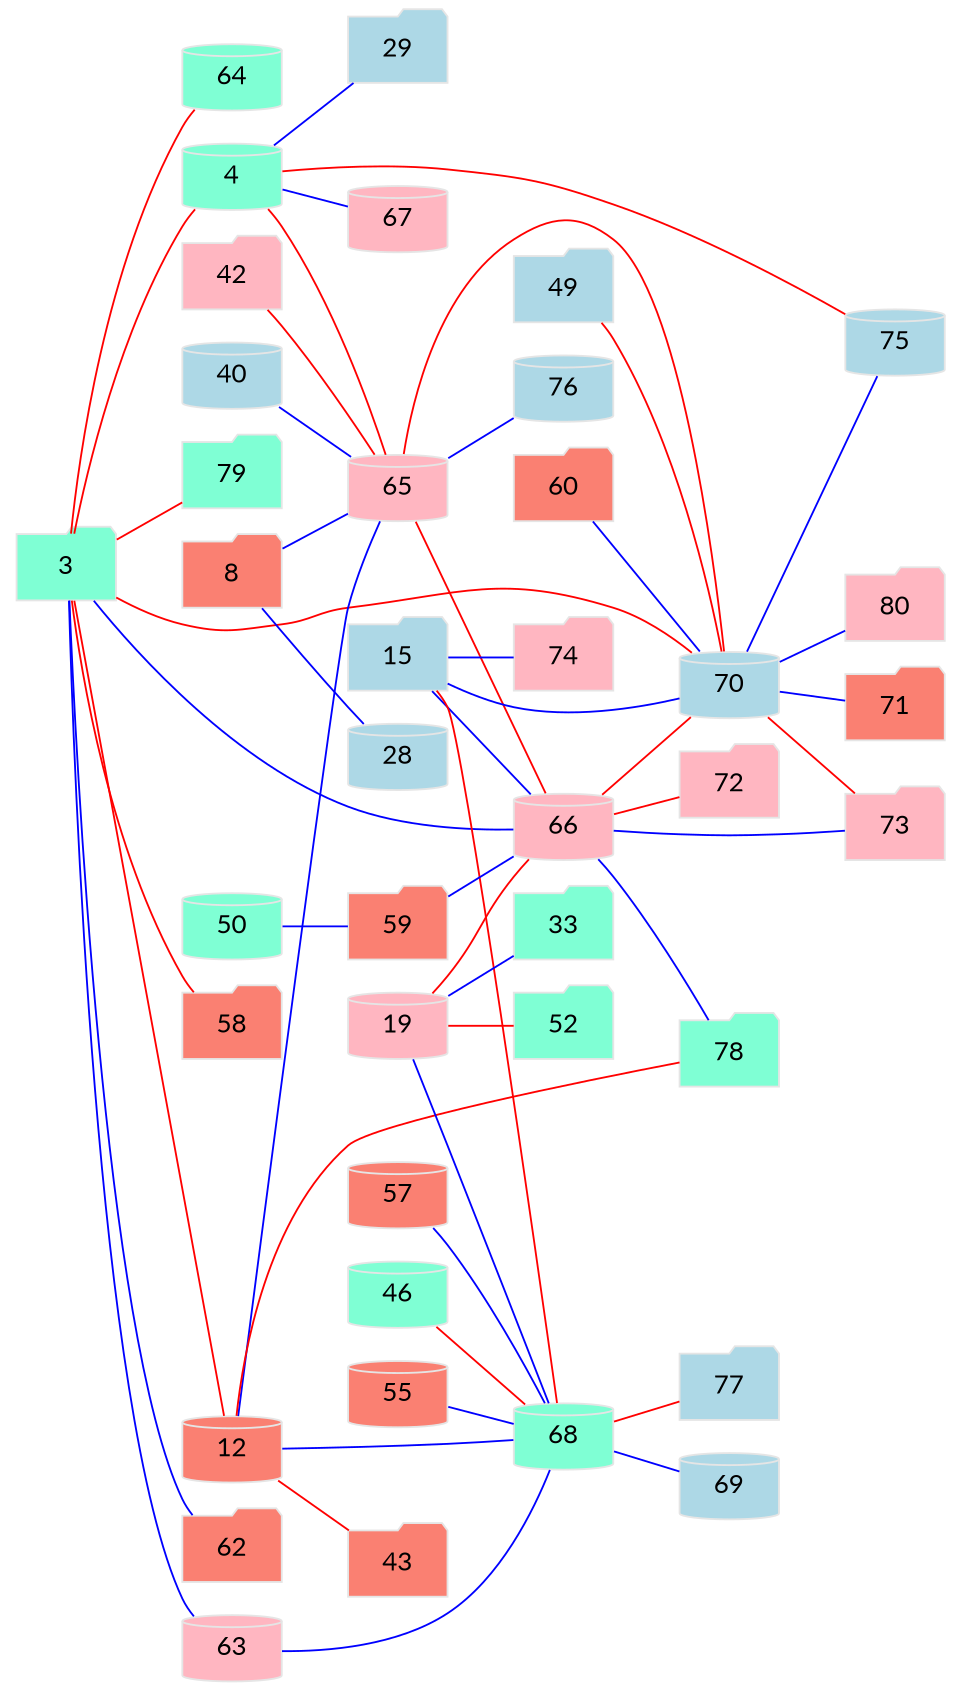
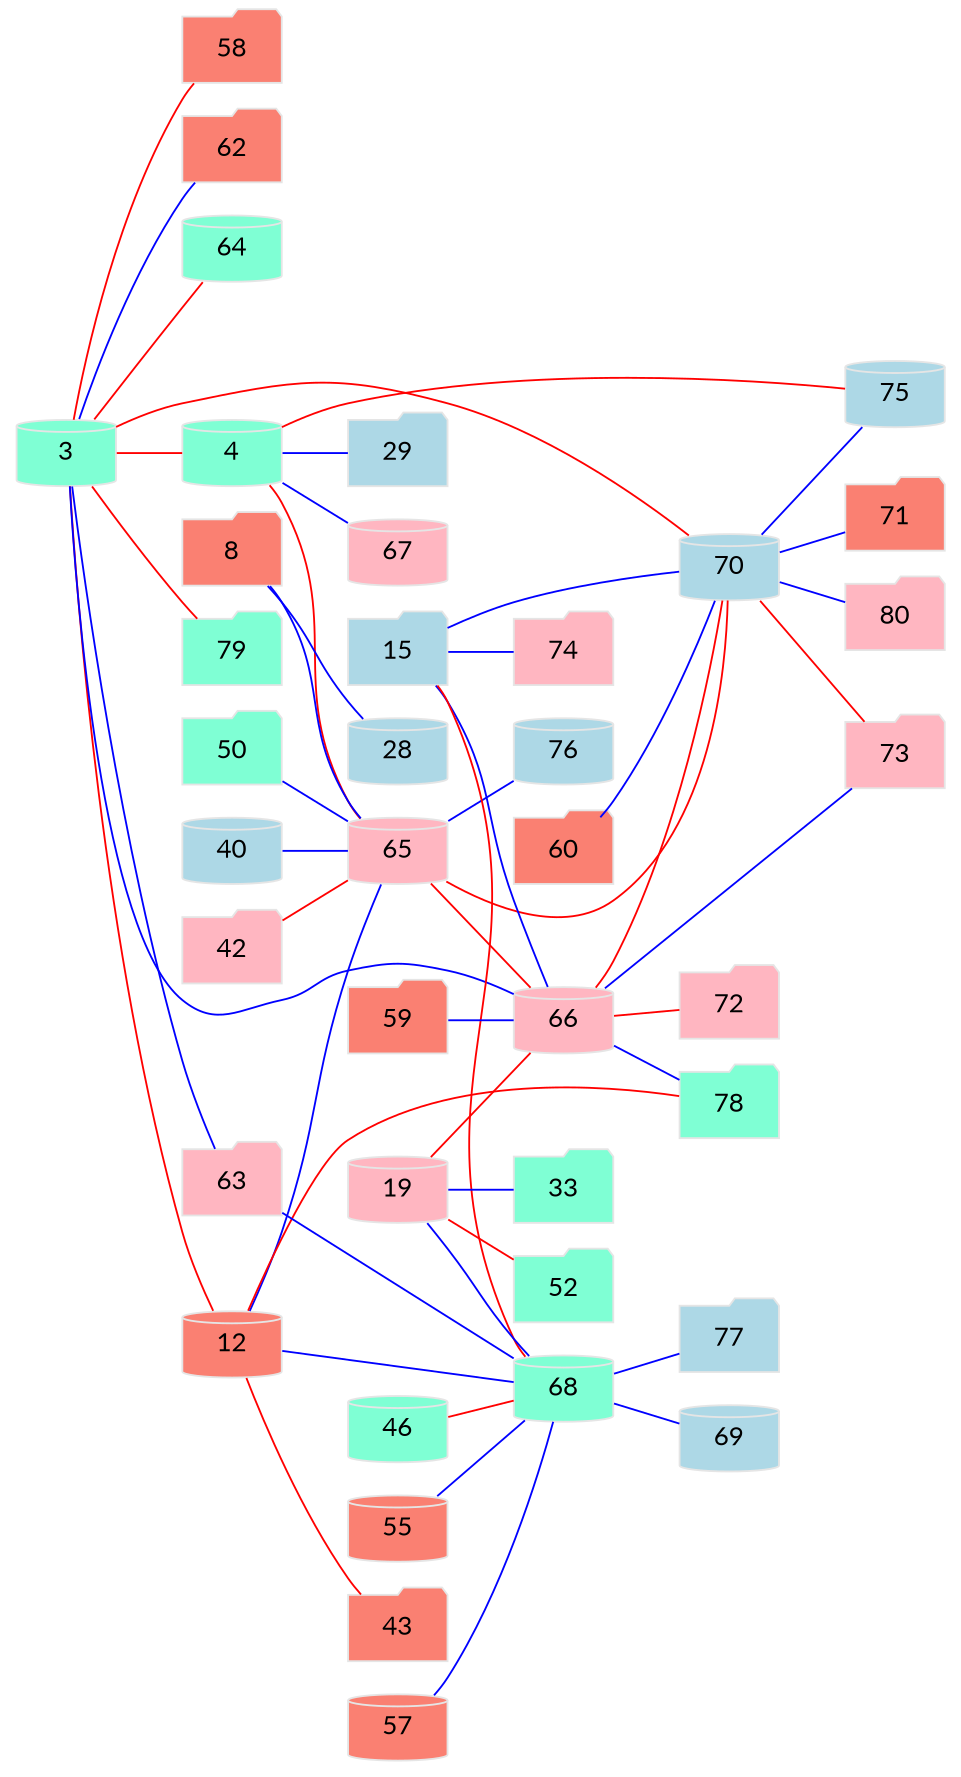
node "49": removed
node "3": shape folder -> cylinder
node "50": shape cylinder -> folder
edge "50" -- "59": now "50" -- "65"
edge "77" -- "68": color red -> blue
node "63": shape cylinder -> folder
